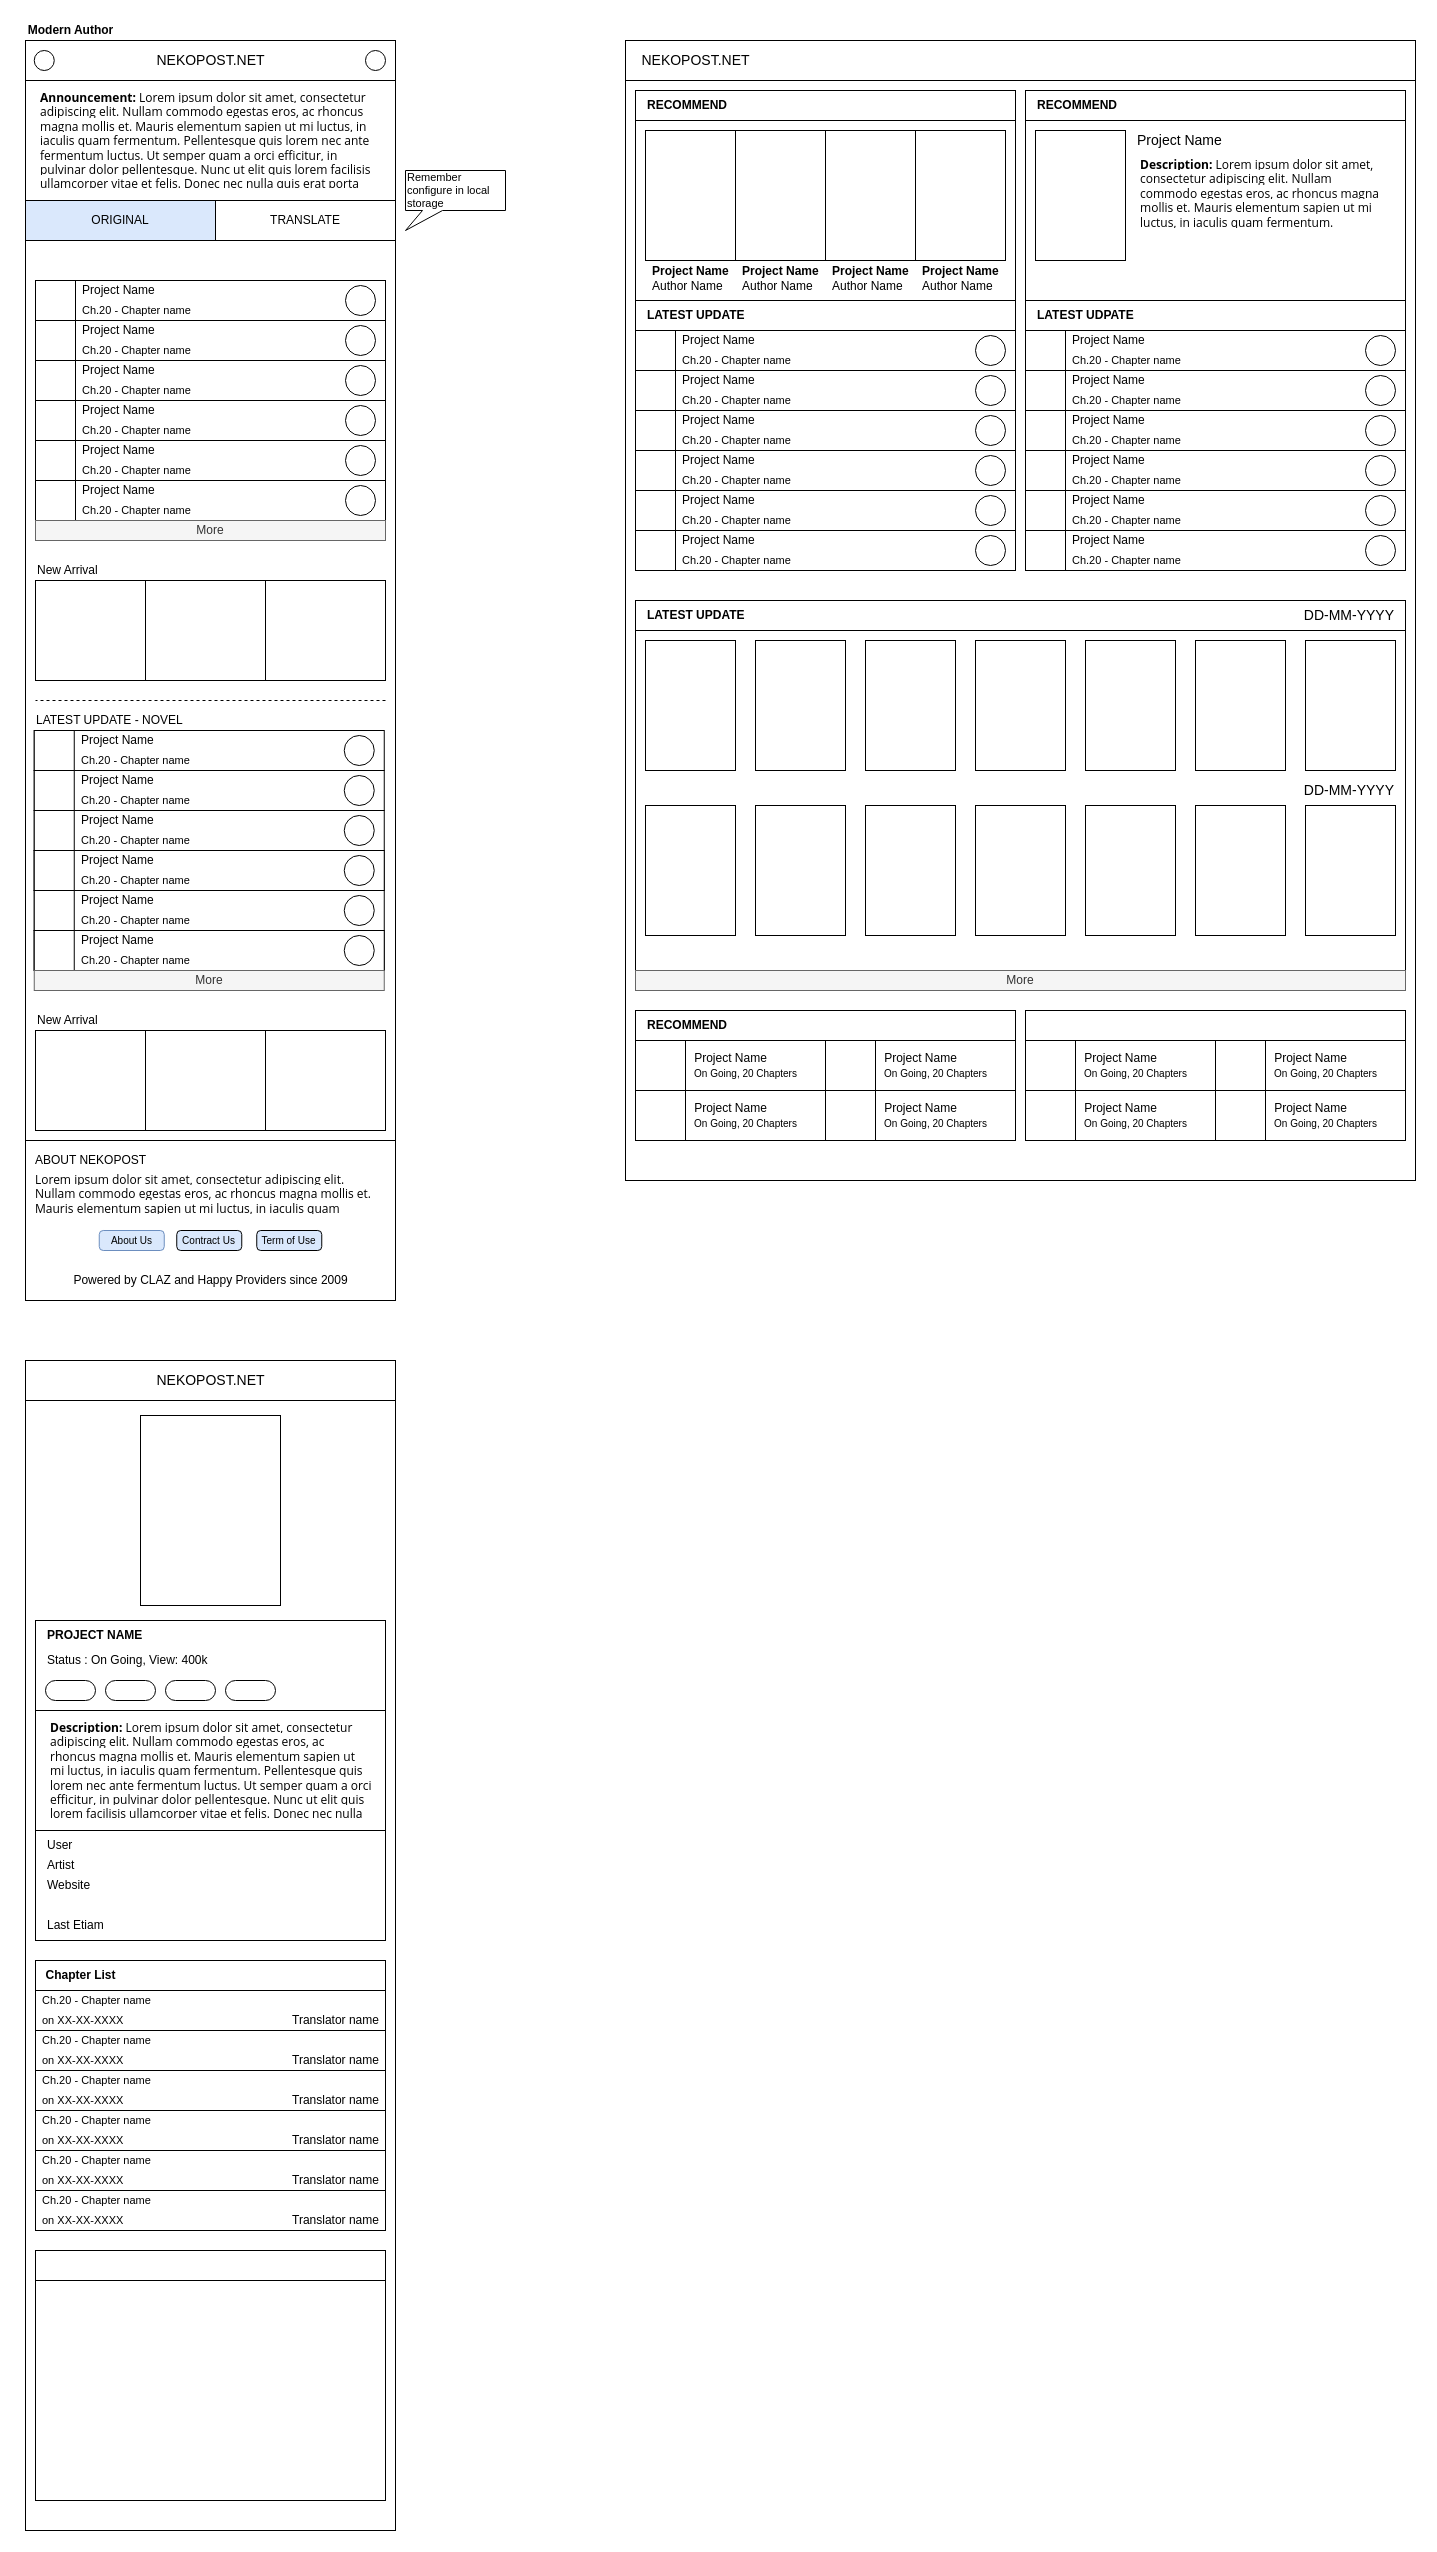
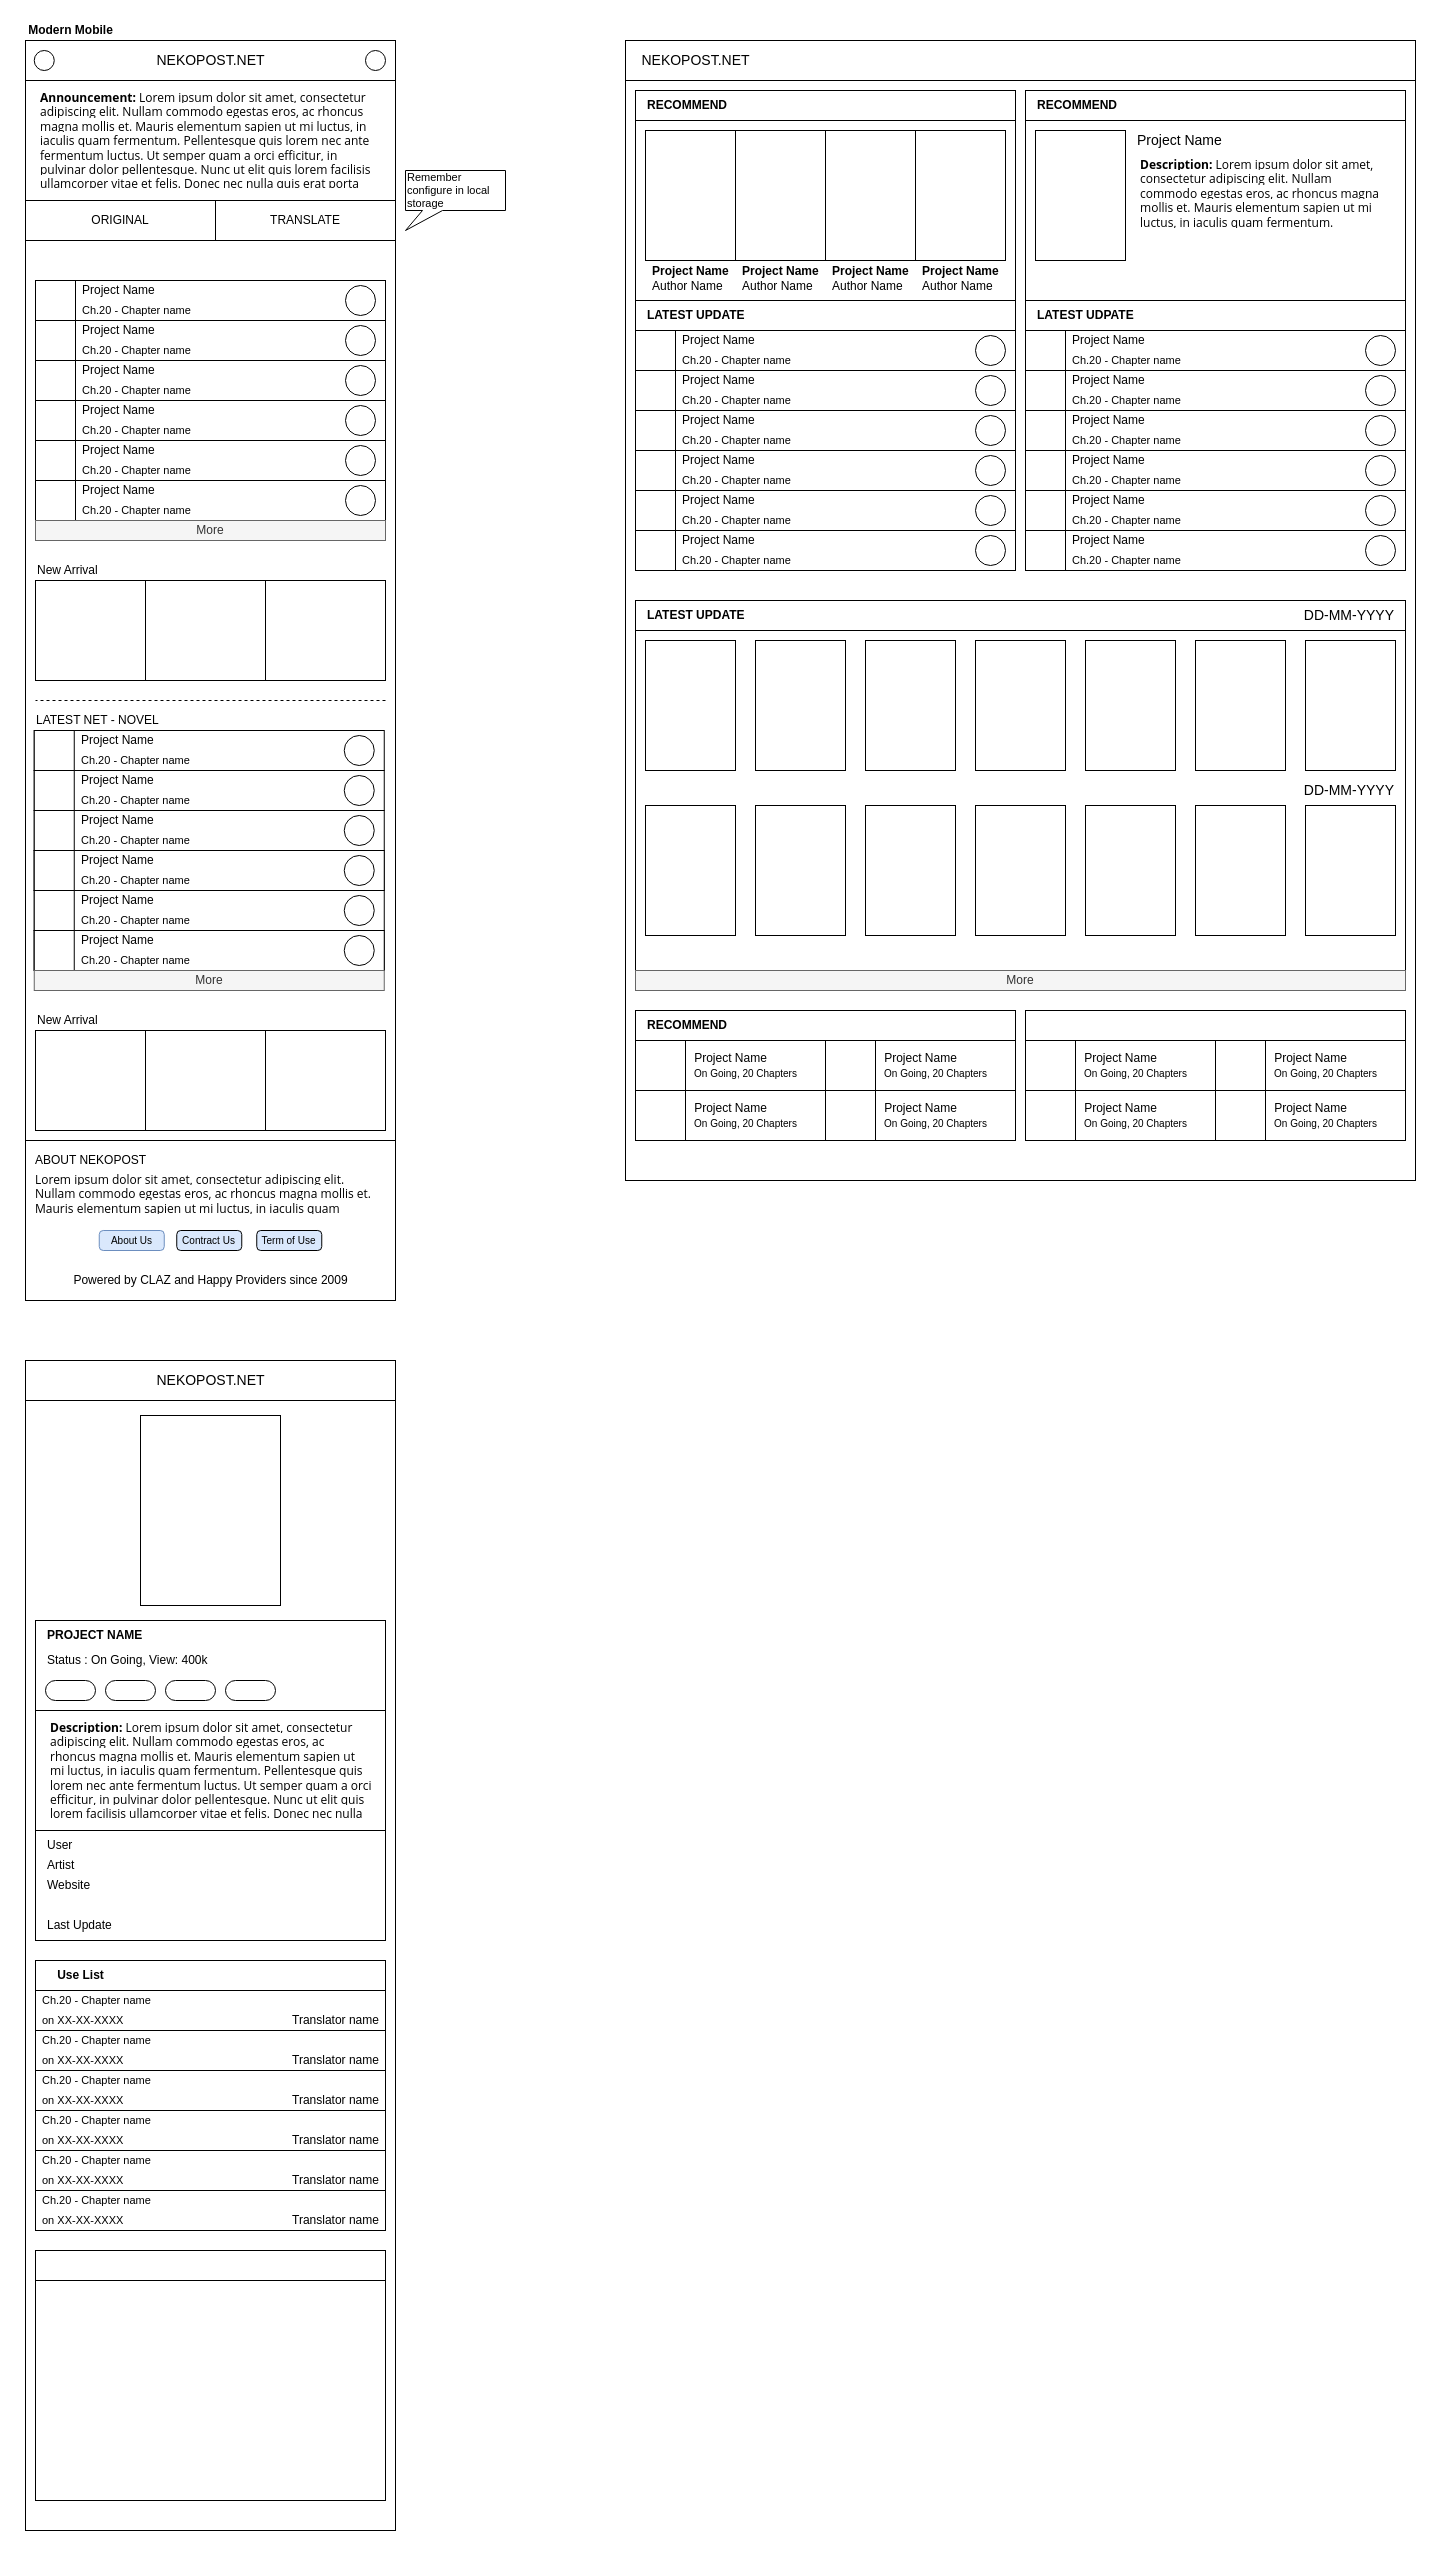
node "Modern Author": label "Modern Author" -> "Modern Mobile"
node "ORIGINAL": fillcolor #dae8fc -> #ffffff
node "LATEST UPDATE - NOVEL": label "LATEST UPDATE - NOVEL" -> "LATEST NET - NOVEL"
node "Last Etiam": label "Last Etiam" -> "Last Update"
node "Chapter List": label "Chapter List" -> "Use List"
